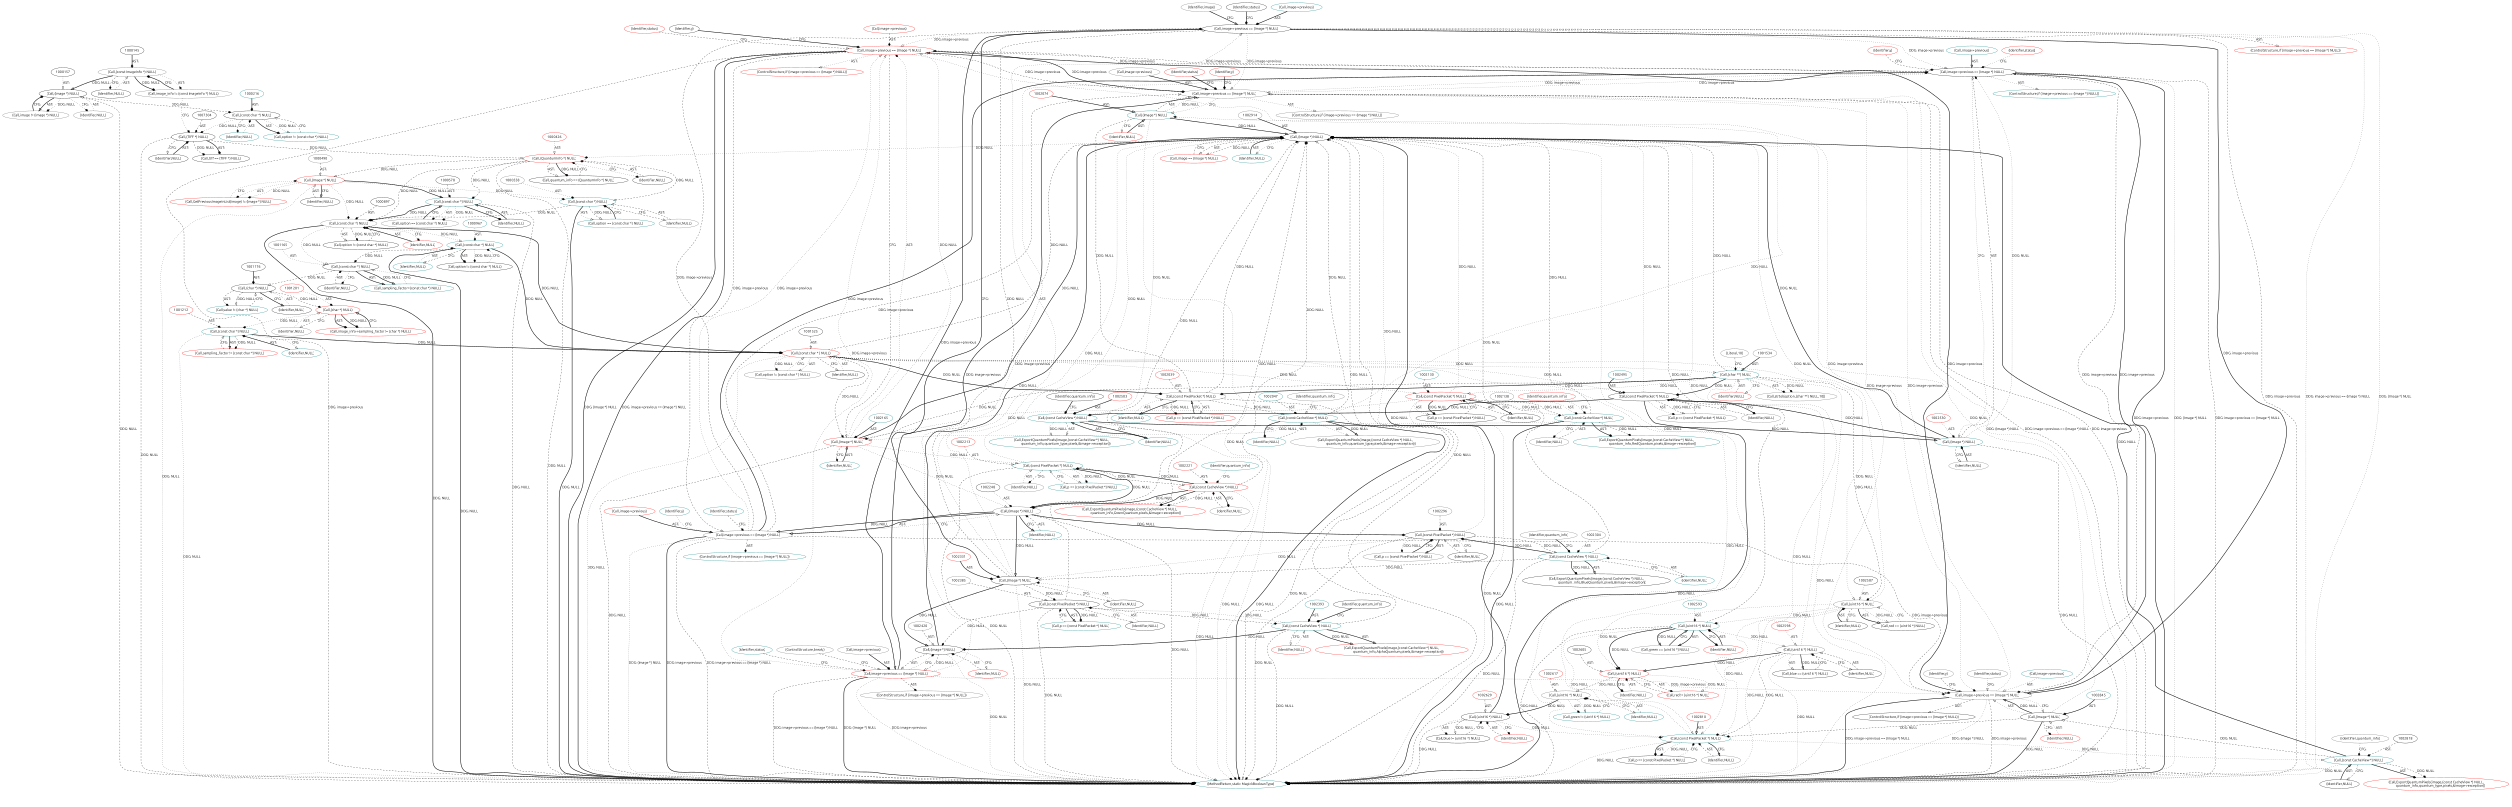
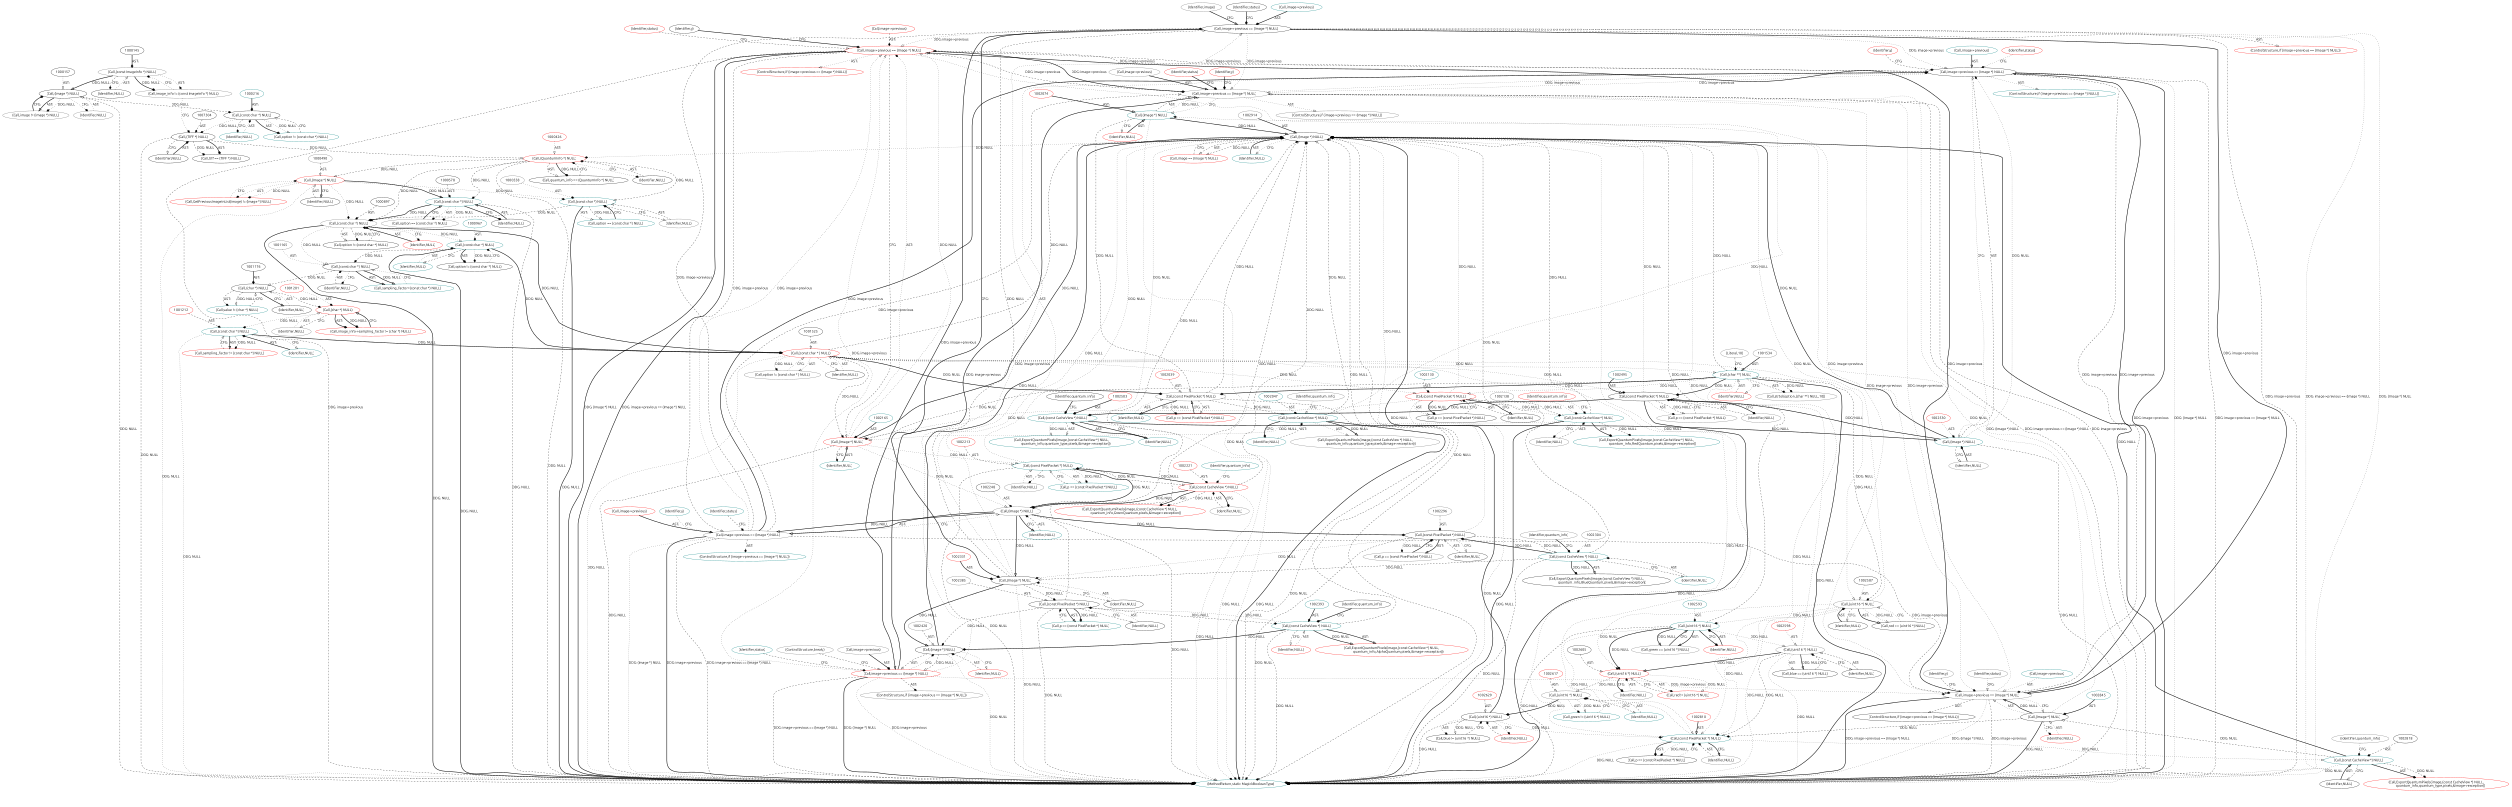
edge "(Call,image_info != (const ImageInfo *) NULL)" -> "(Call,(const ImageInfo *) NULL)": style bold -> dotted
edge "(Call,(char **) NULL)" -> "(MethodReturn,static MagickBooleanType)": style dotted -> bold
